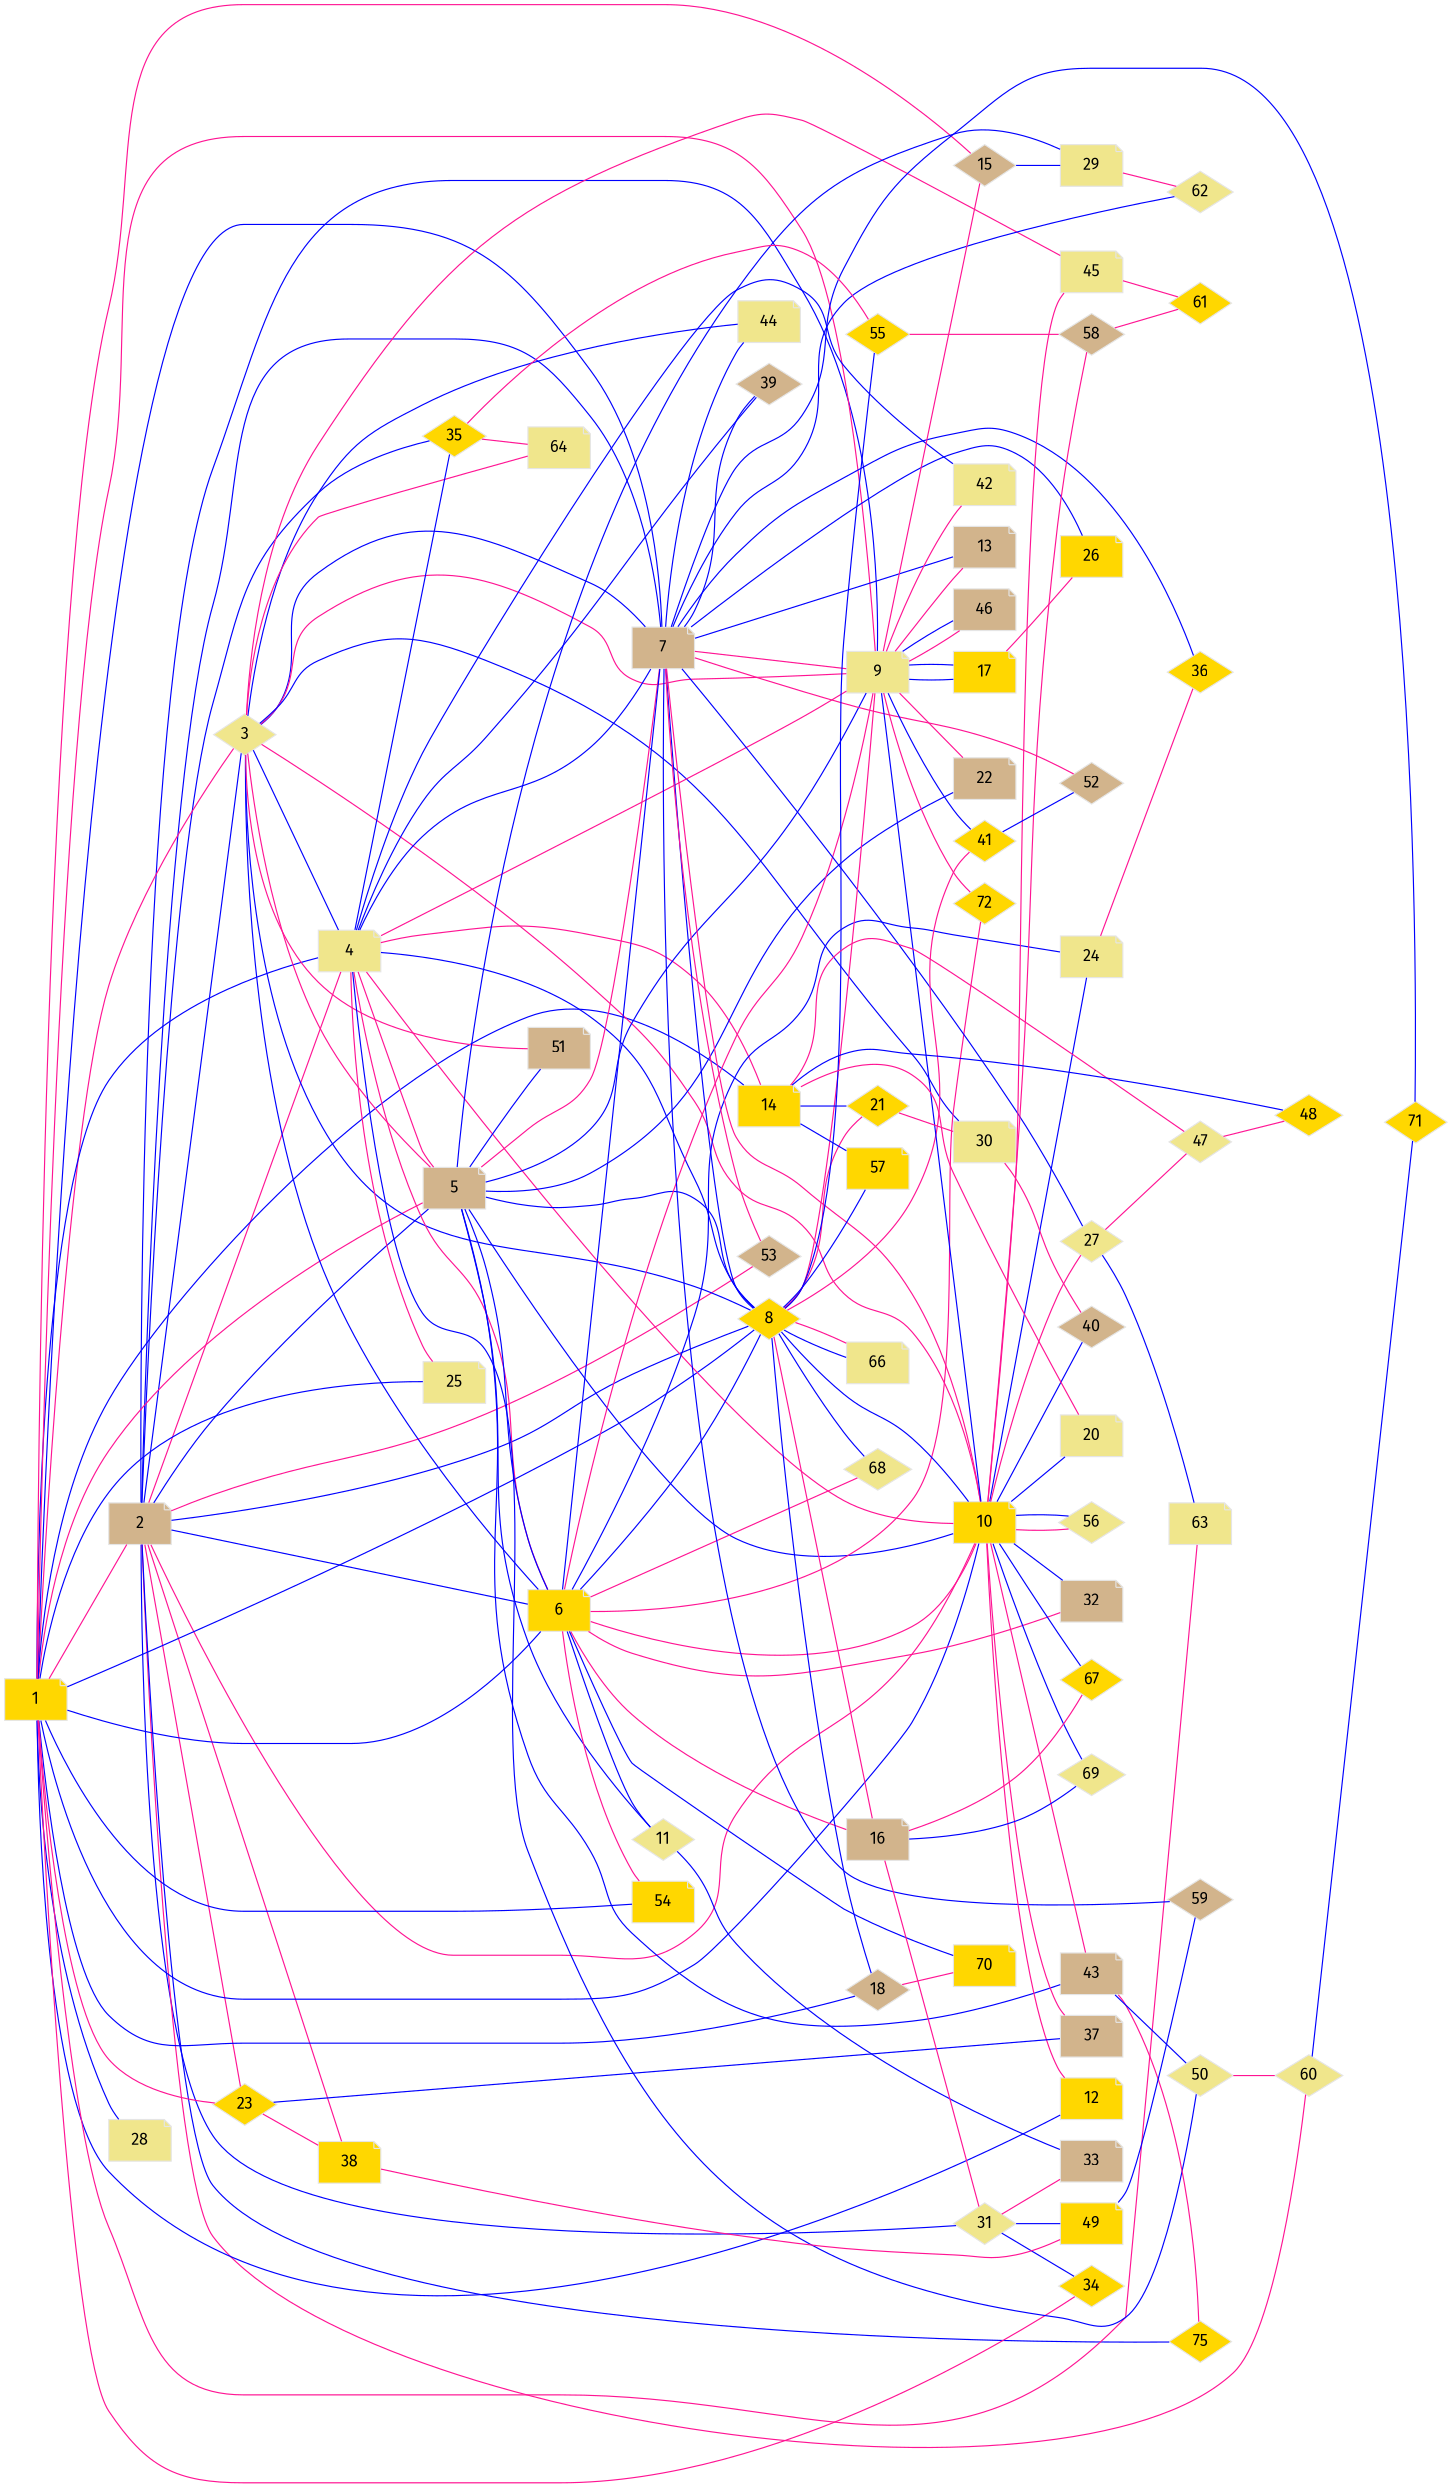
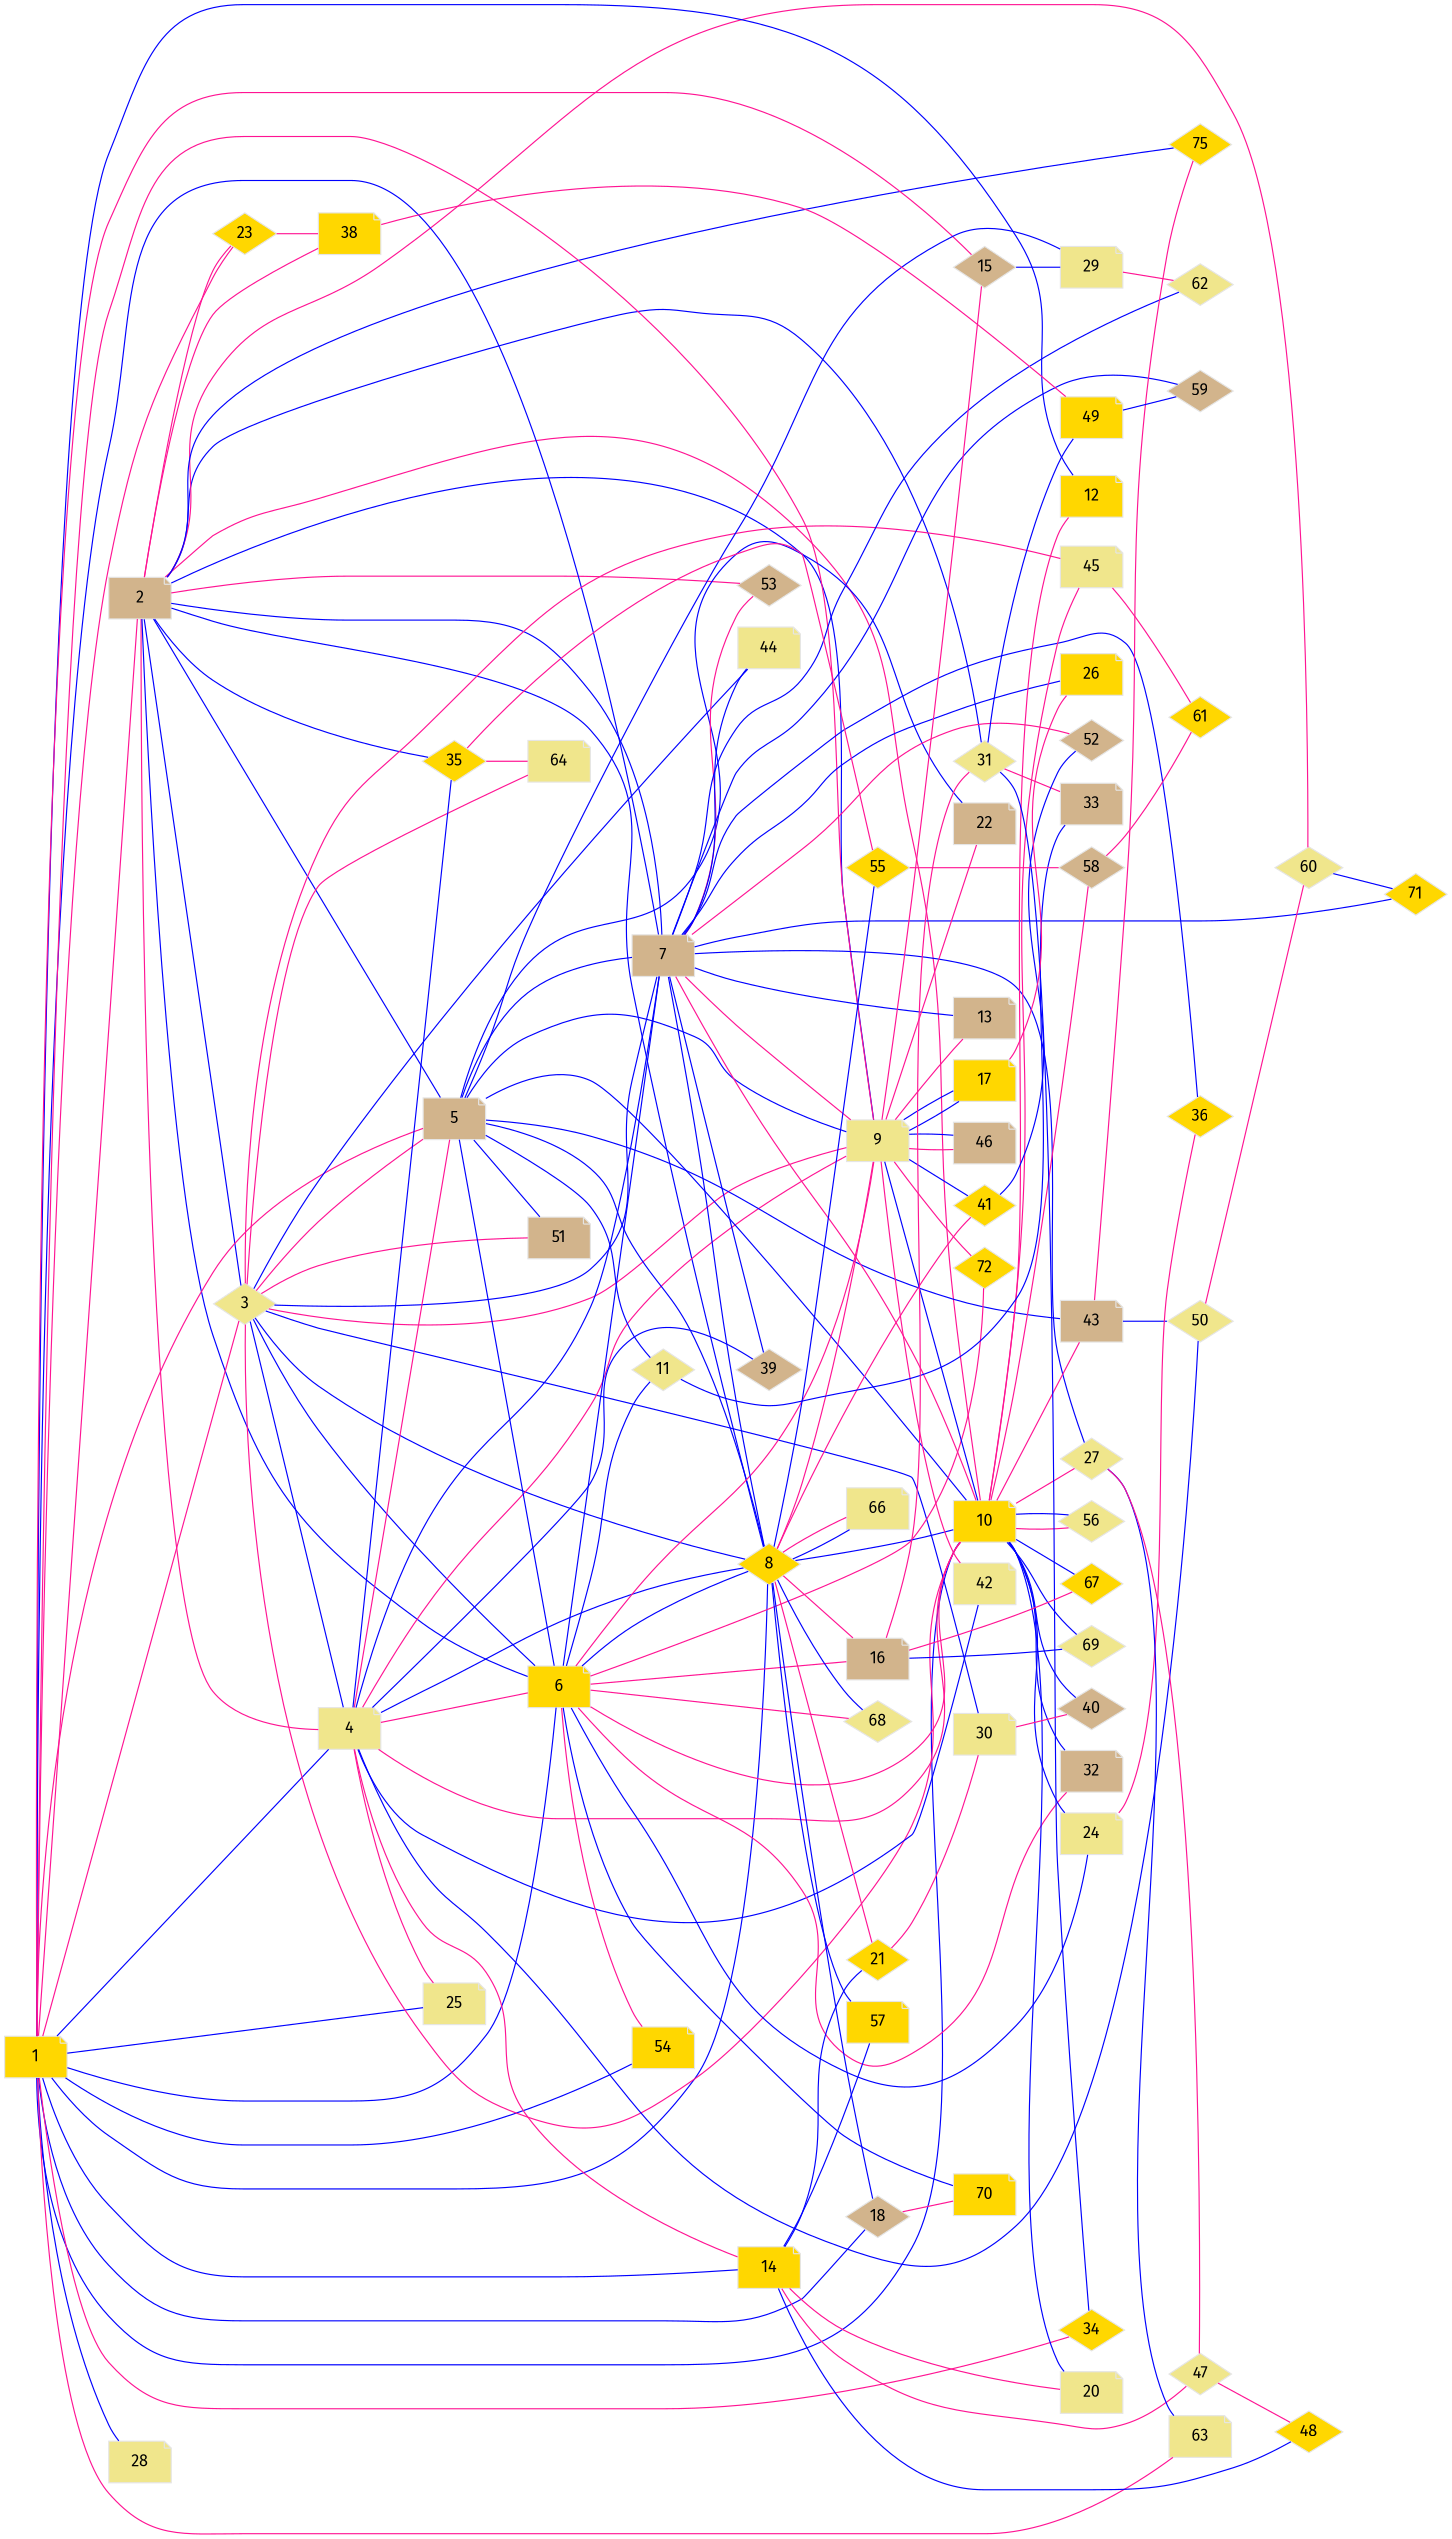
edge "7" -- "5": color deeppink -> blue
node "37": removed
